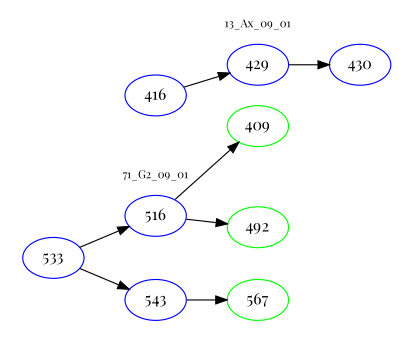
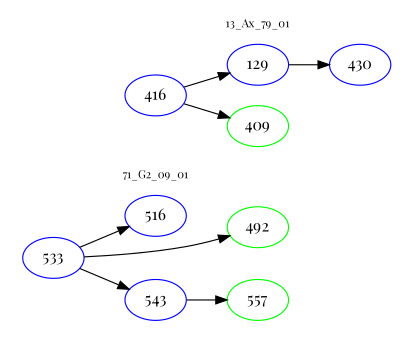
cluster "13_Ax_09_01": label "13_Ax_09_01" -> "13_Ax_79_01"
node "429": label "429" -> "129"
edge "516" -> "409": now "416" -> "409"
edge "516" -> "492": now "533" -> "492"
node "567": label "567" -> "557"
